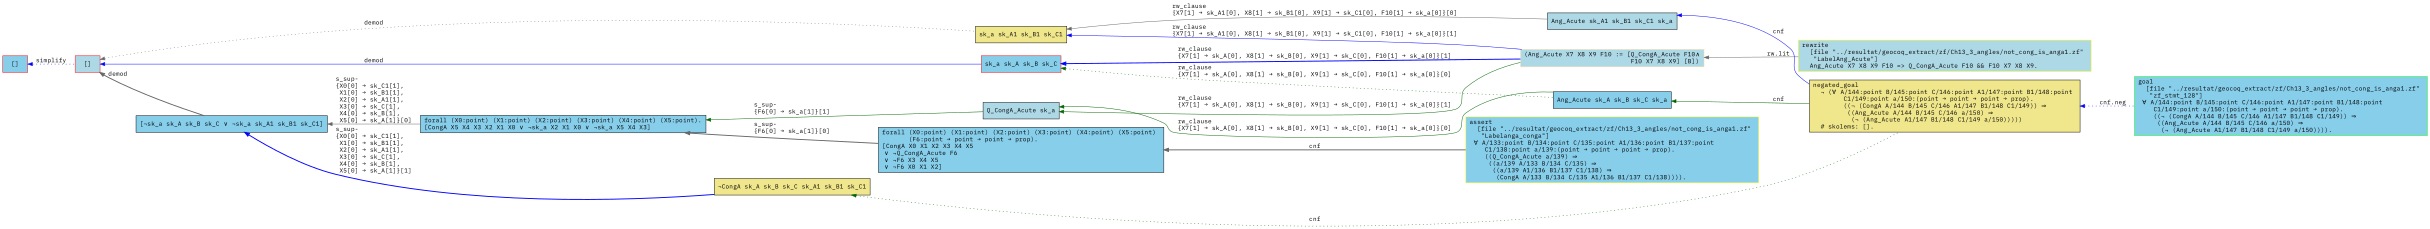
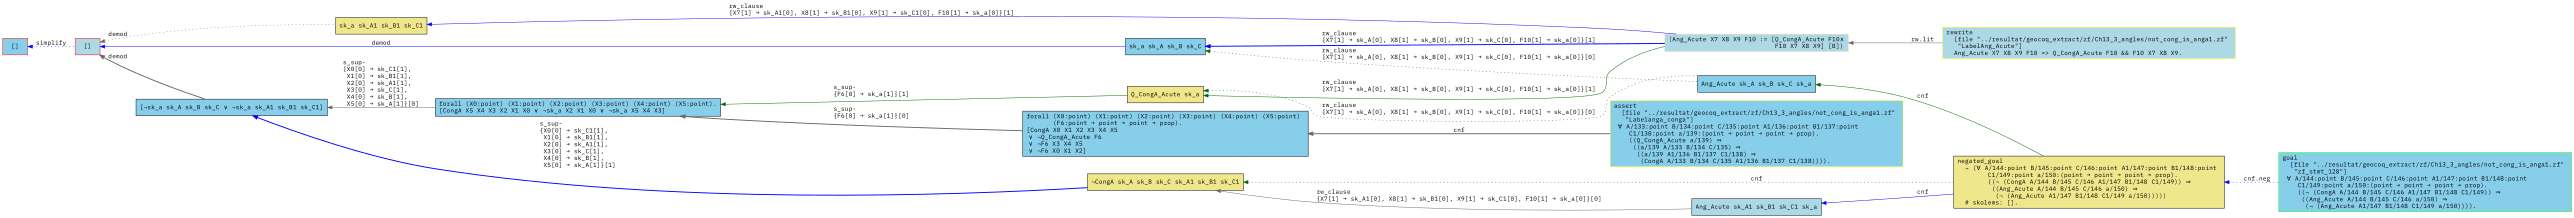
edge "Ang_Acute sk_A1 sk_B1 sk_C1 sk_a" -> "sk_a sk_A1 sk_B1 sk_C1": now "Ang_Acute sk_A1 sk_B1 sk_C1 sk_a" -> "¬CongA sk_A sk_B sk_C sk_A1 sk_B1 sk_C1"
node "sk_a sk_A sk_B sk_C": color red -> black
node "Q_CongA_Acute sk_a": fillcolor lightblue -> khaki
edge "Ang_Acute sk_A sk_B sk_C sk_a" -> "Q_CongA_Acute sk_a": style solid -> dotted
